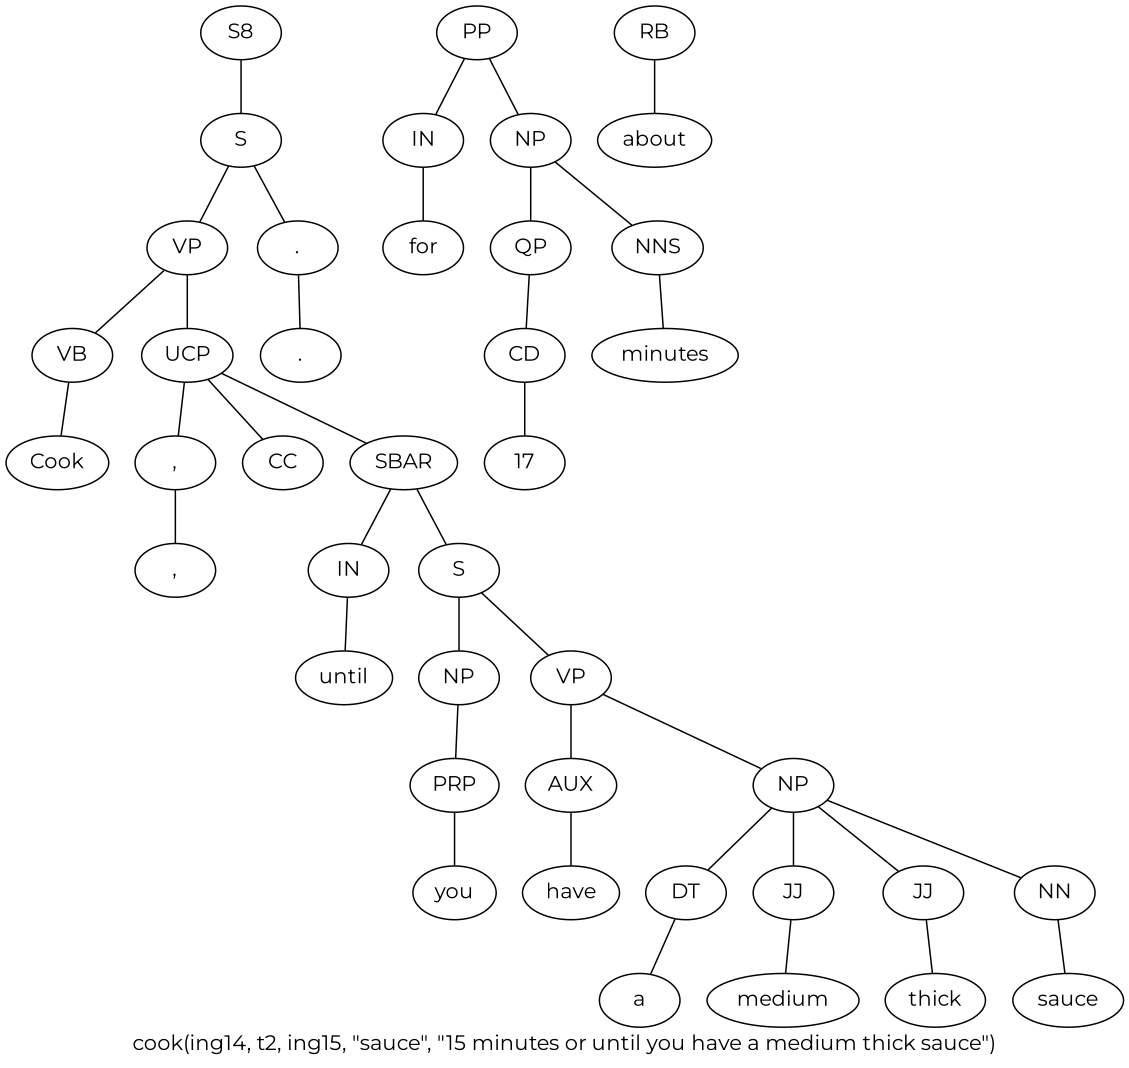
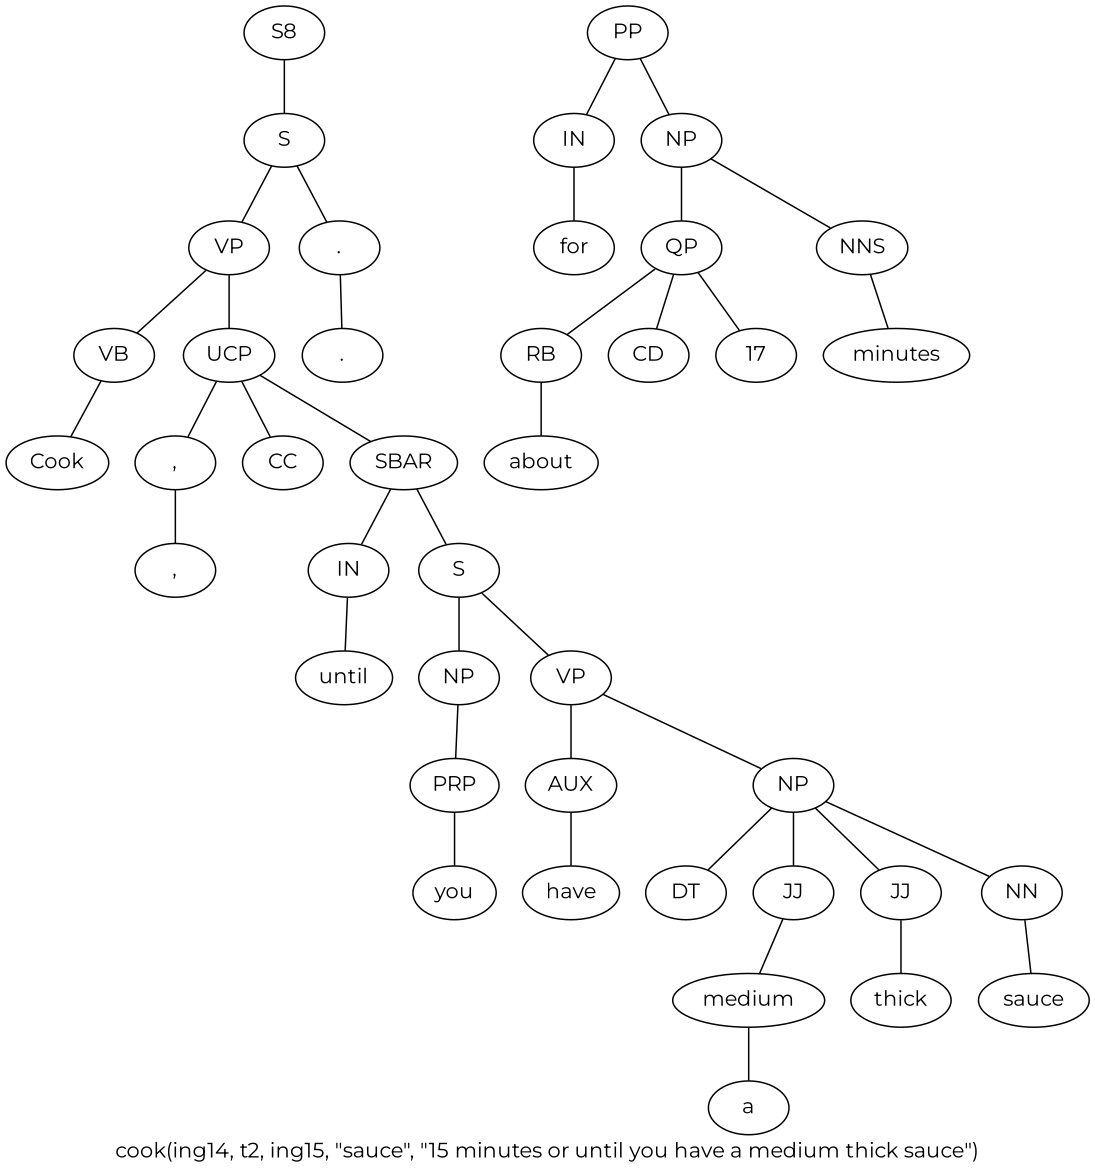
edge "QP" -- "RB": added
edge "CD" -- "17": now "QP" -- "17"
edge "DT" -- "a": now "medium" -- "a"
